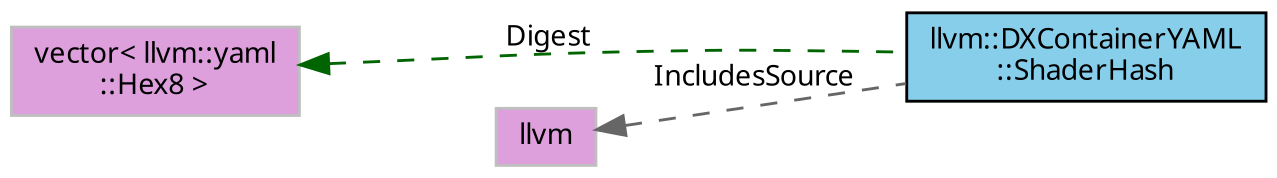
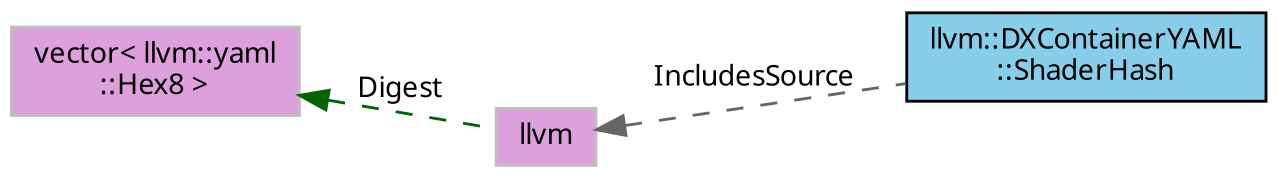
edge "llvm::DXContainerYAML ::ShaderHash" -> "vector< llvm::yaml ::Hex8 >": now "llvm" -> "vector< llvm::yaml ::Hex8 >"
